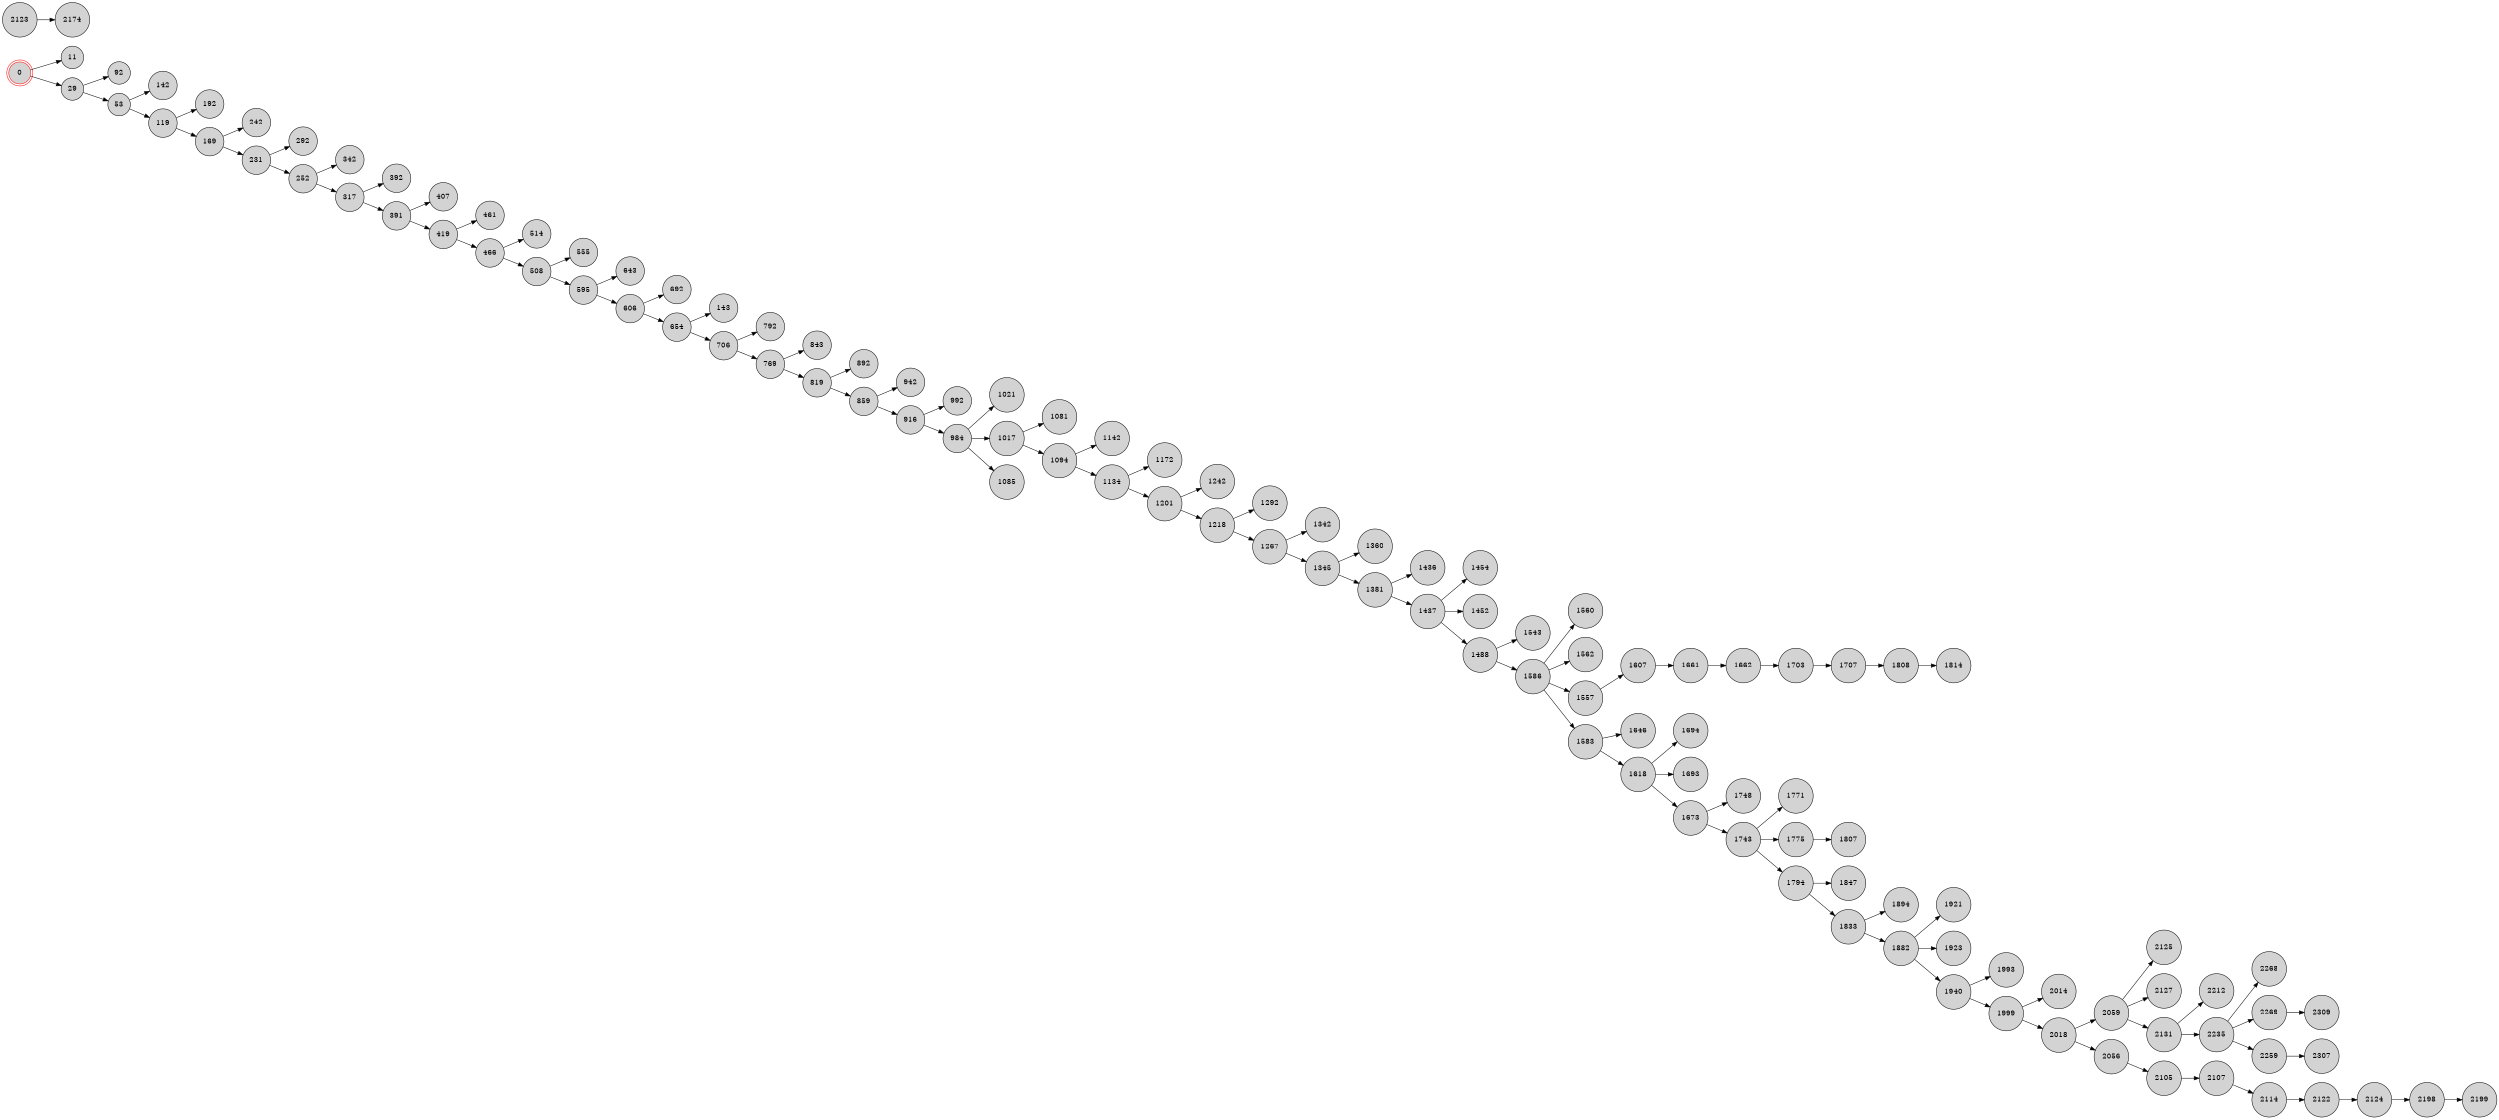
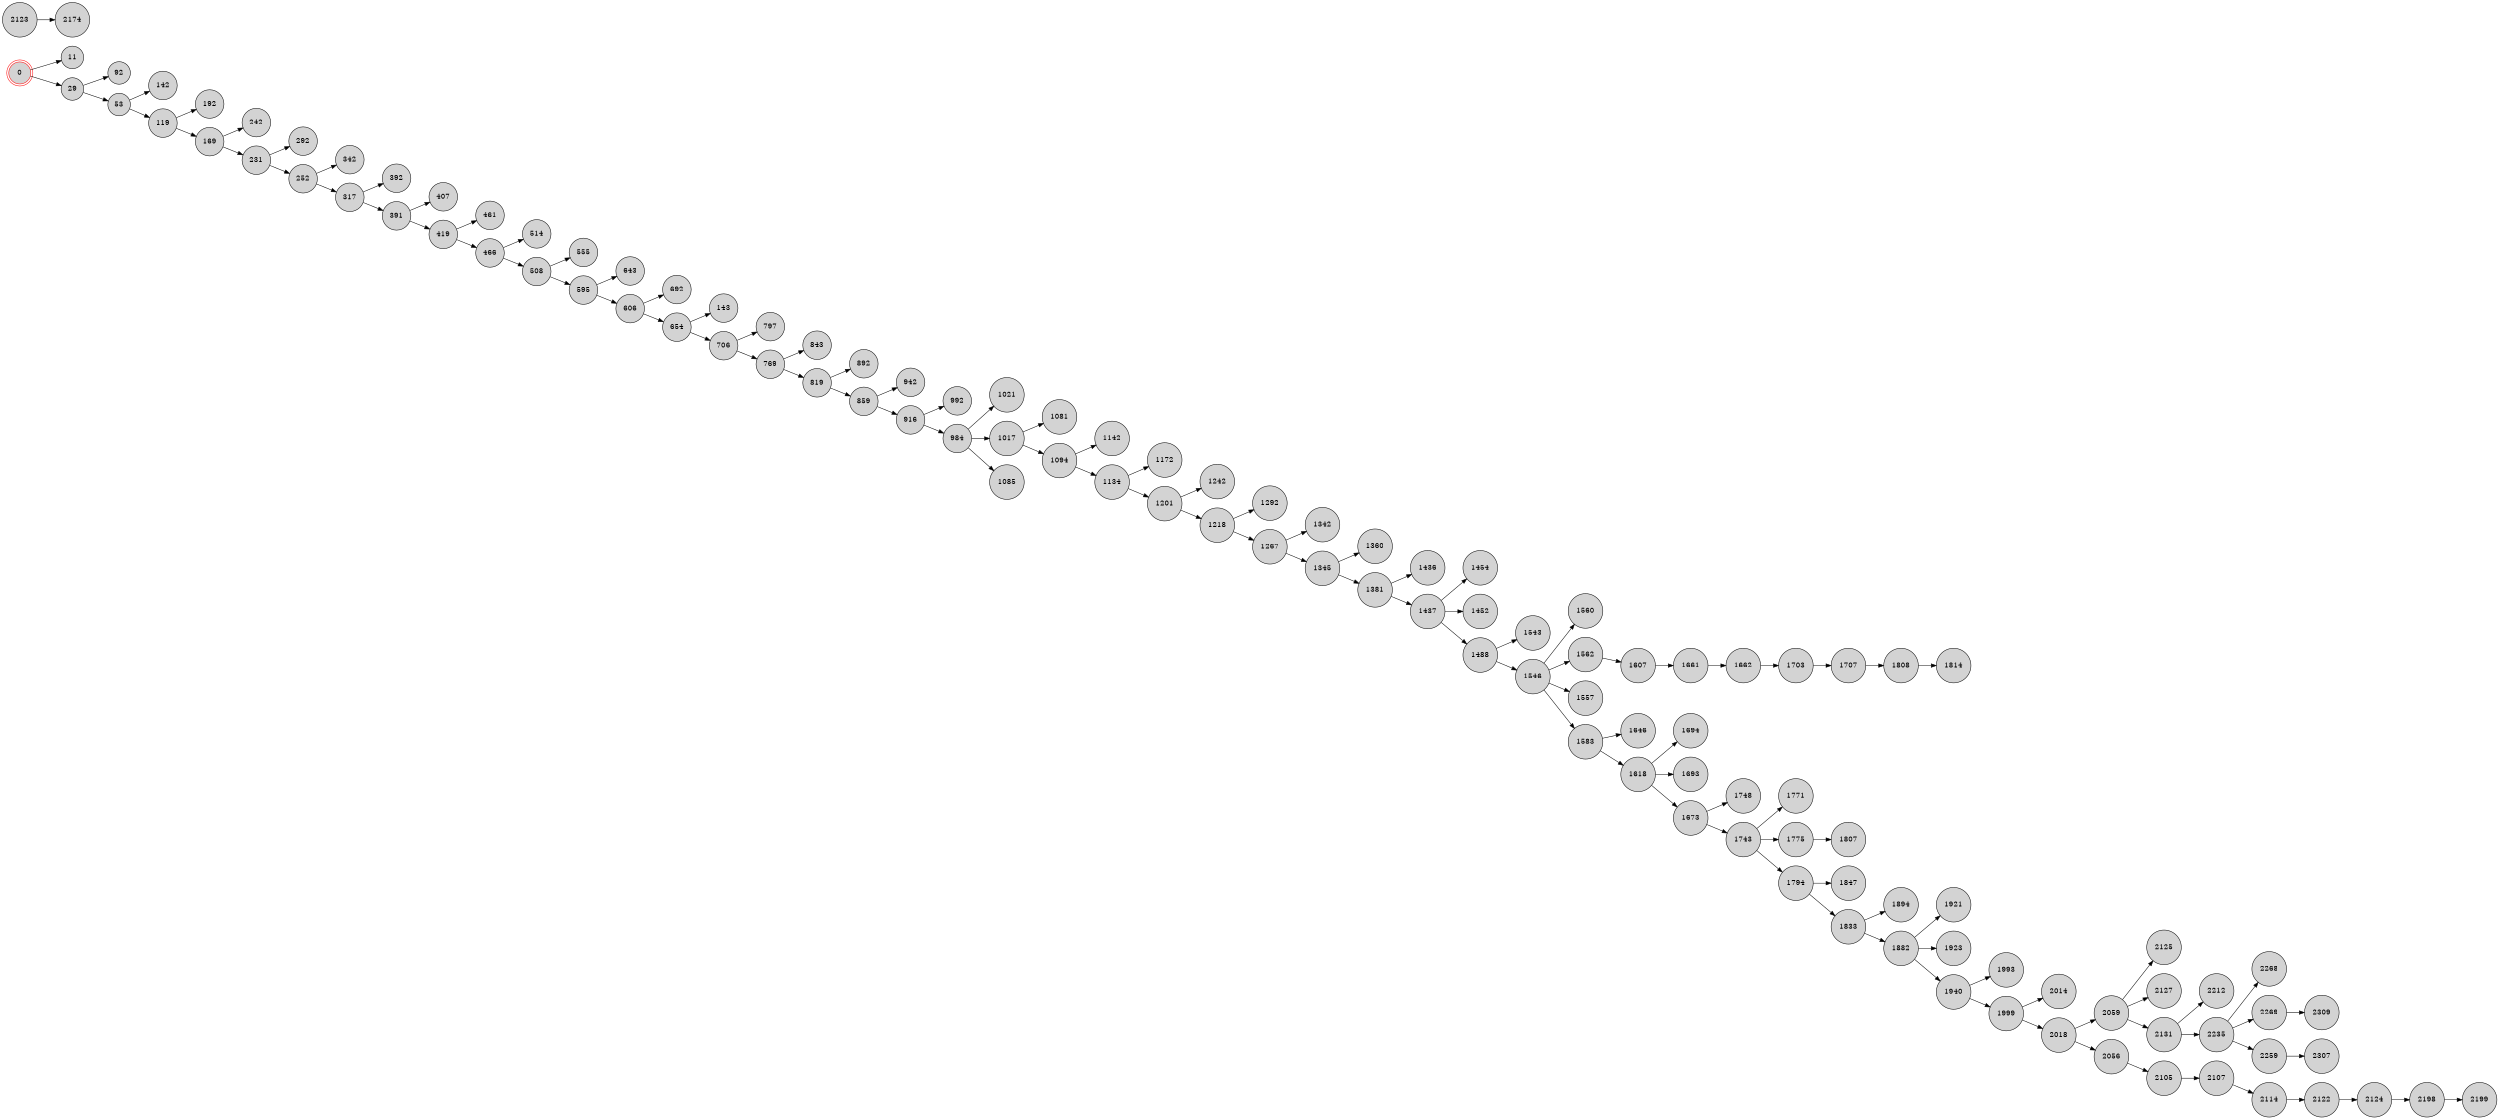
node "792": label "792" -> "797"
node "1586": label "1586" -> "1546"
edge "1557" -> "1607": now "1562" -> "1607"
